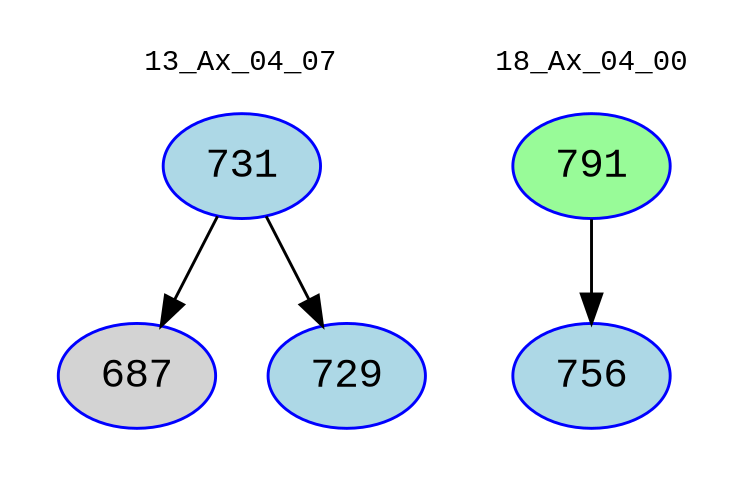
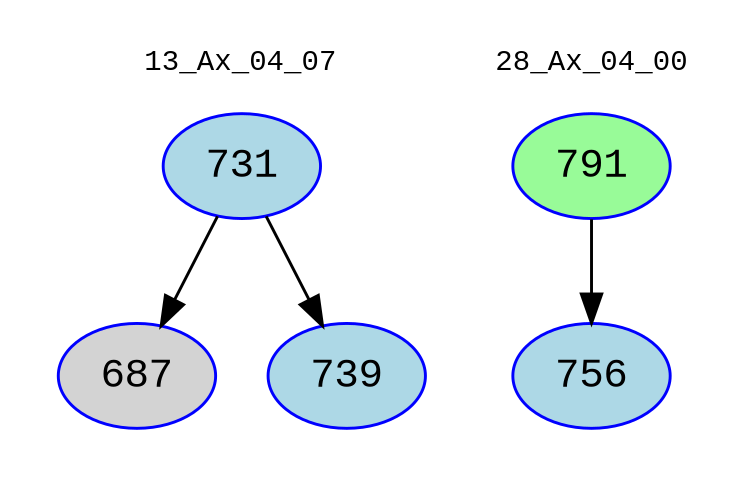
cluster "18_Ax_04_00": label "18_Ax_04_00" -> "28_Ax_04_00"
node "729": label "729" -> "739"
